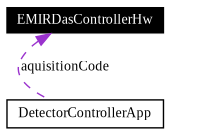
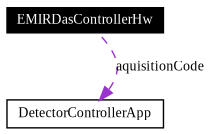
edge "DetectorControllerApp" -> "EMIRDasControllerHw": reversed
